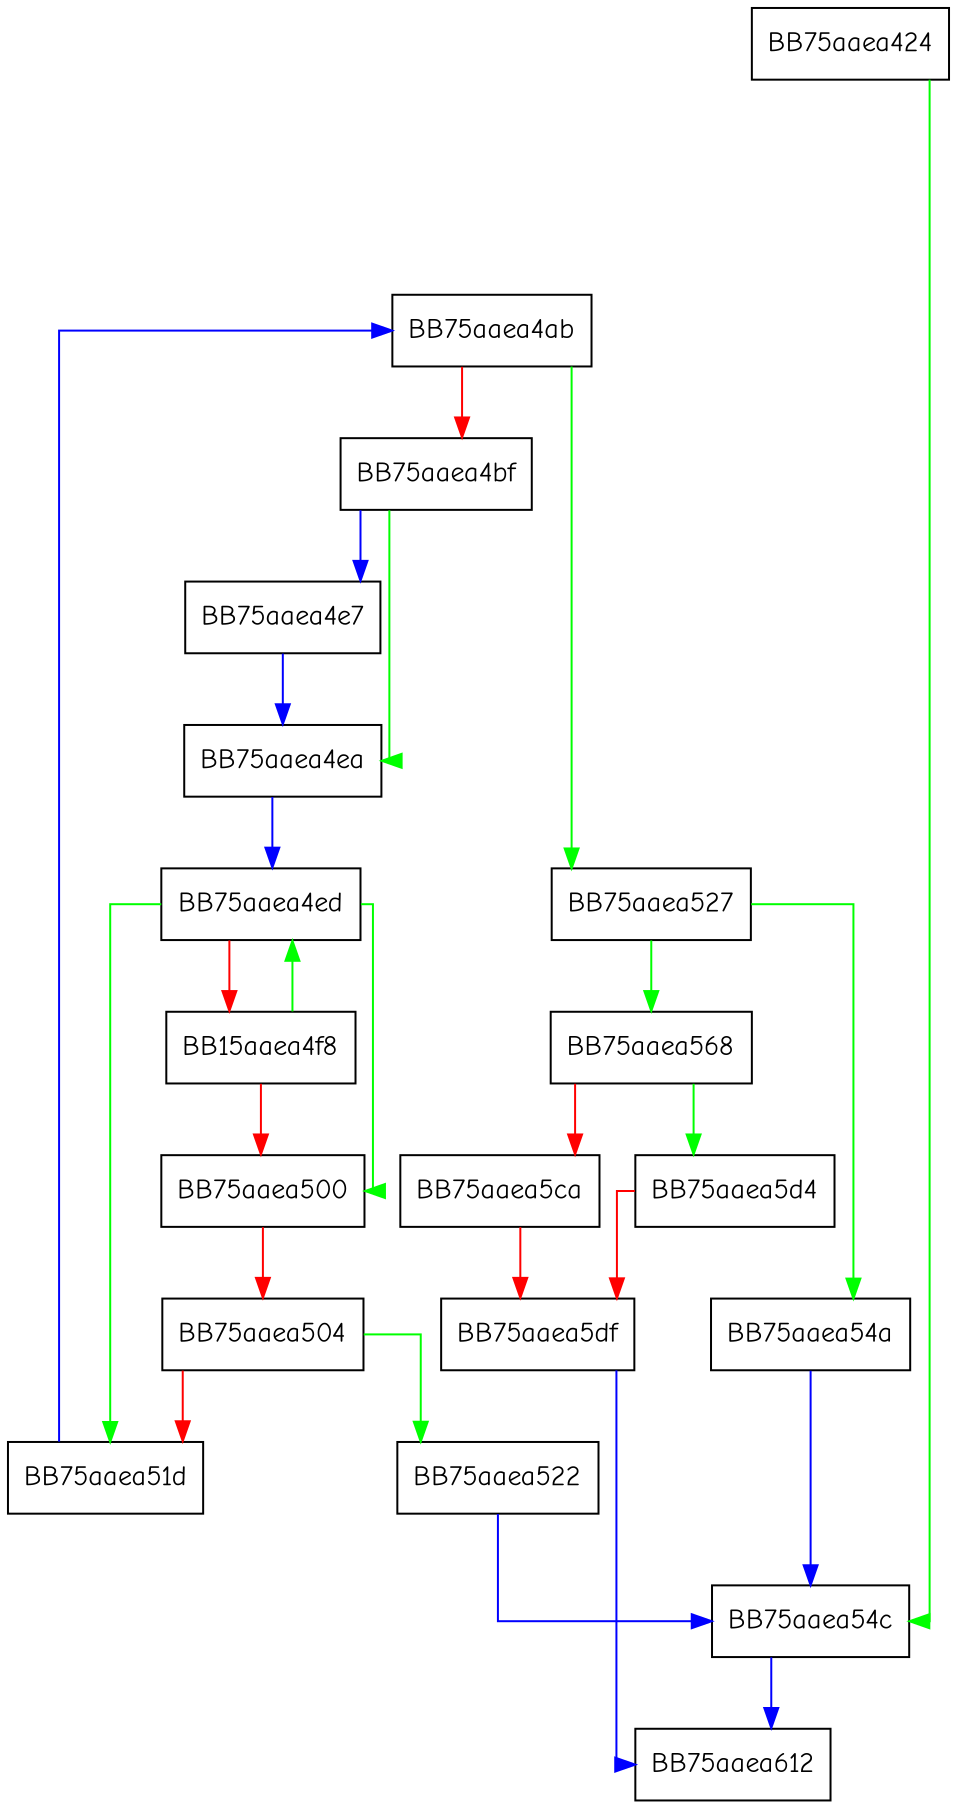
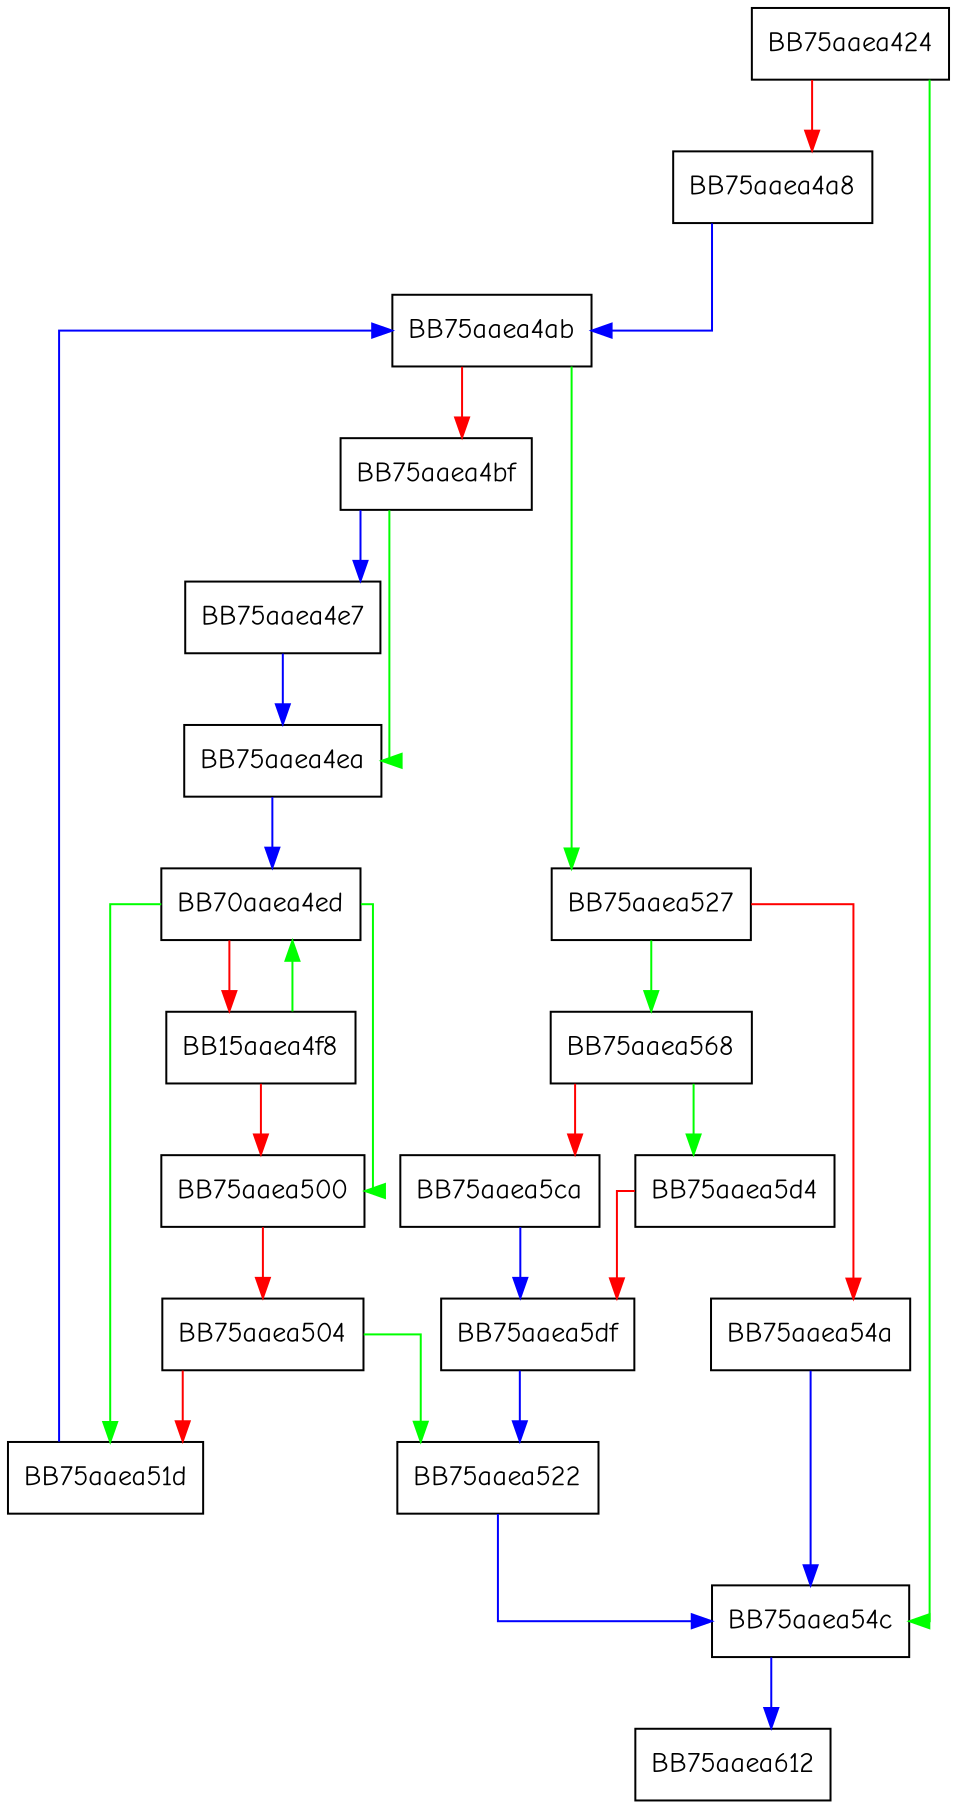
node "BB75aaea4a8": added
node "BB75aaea4ed": label "BB75aaea4ed" -> "BB70aaea4ed"
edge "BB75aaea527" -> "BB75aaea54a": color green -> red
edge "BB75aaea5ca" -> "BB75aaea5df": color red -> blue
edge "BB75aaea5df" -> "BB75aaea612": now "BB75aaea5df" -> "BB75aaea522"
